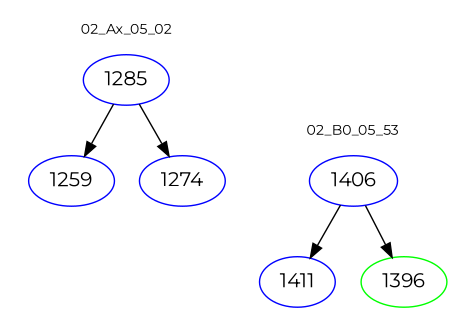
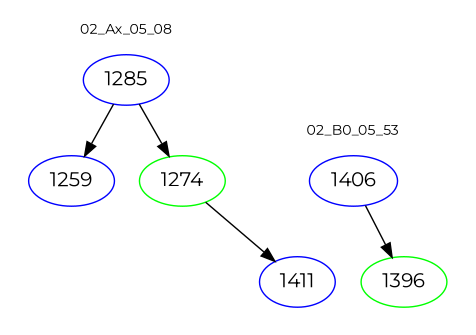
cluster "02_Ax_05_02": label "02_Ax_05_02" -> "02_Ax_05_08"
node "1274": color blue -> green
edge "1406" -> "1411": now "1274" -> "1411"
